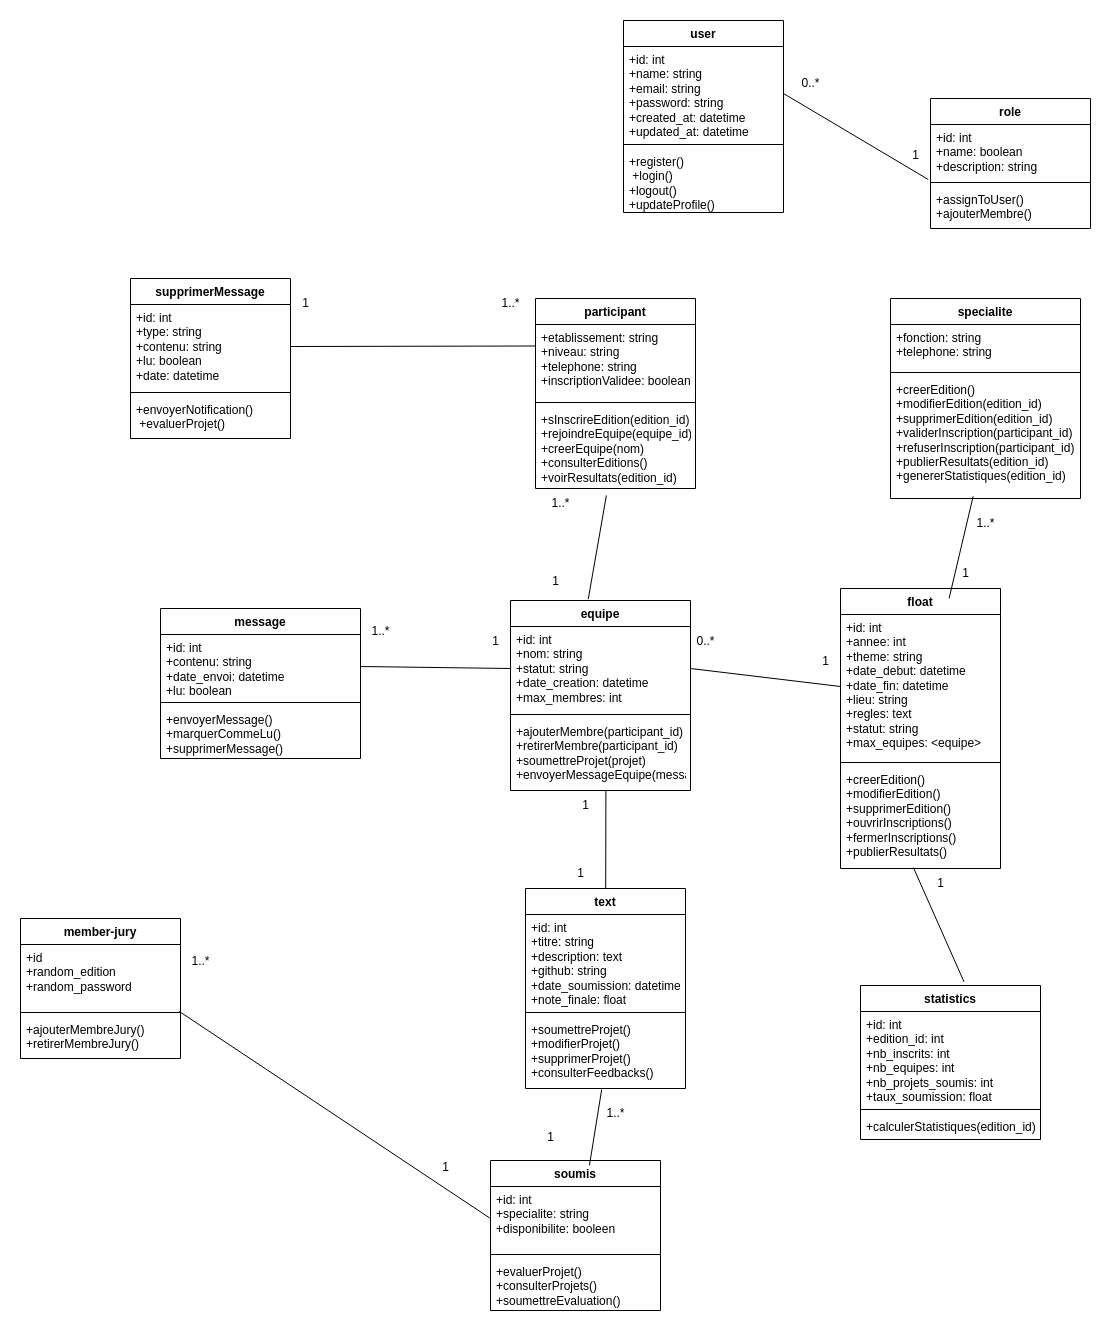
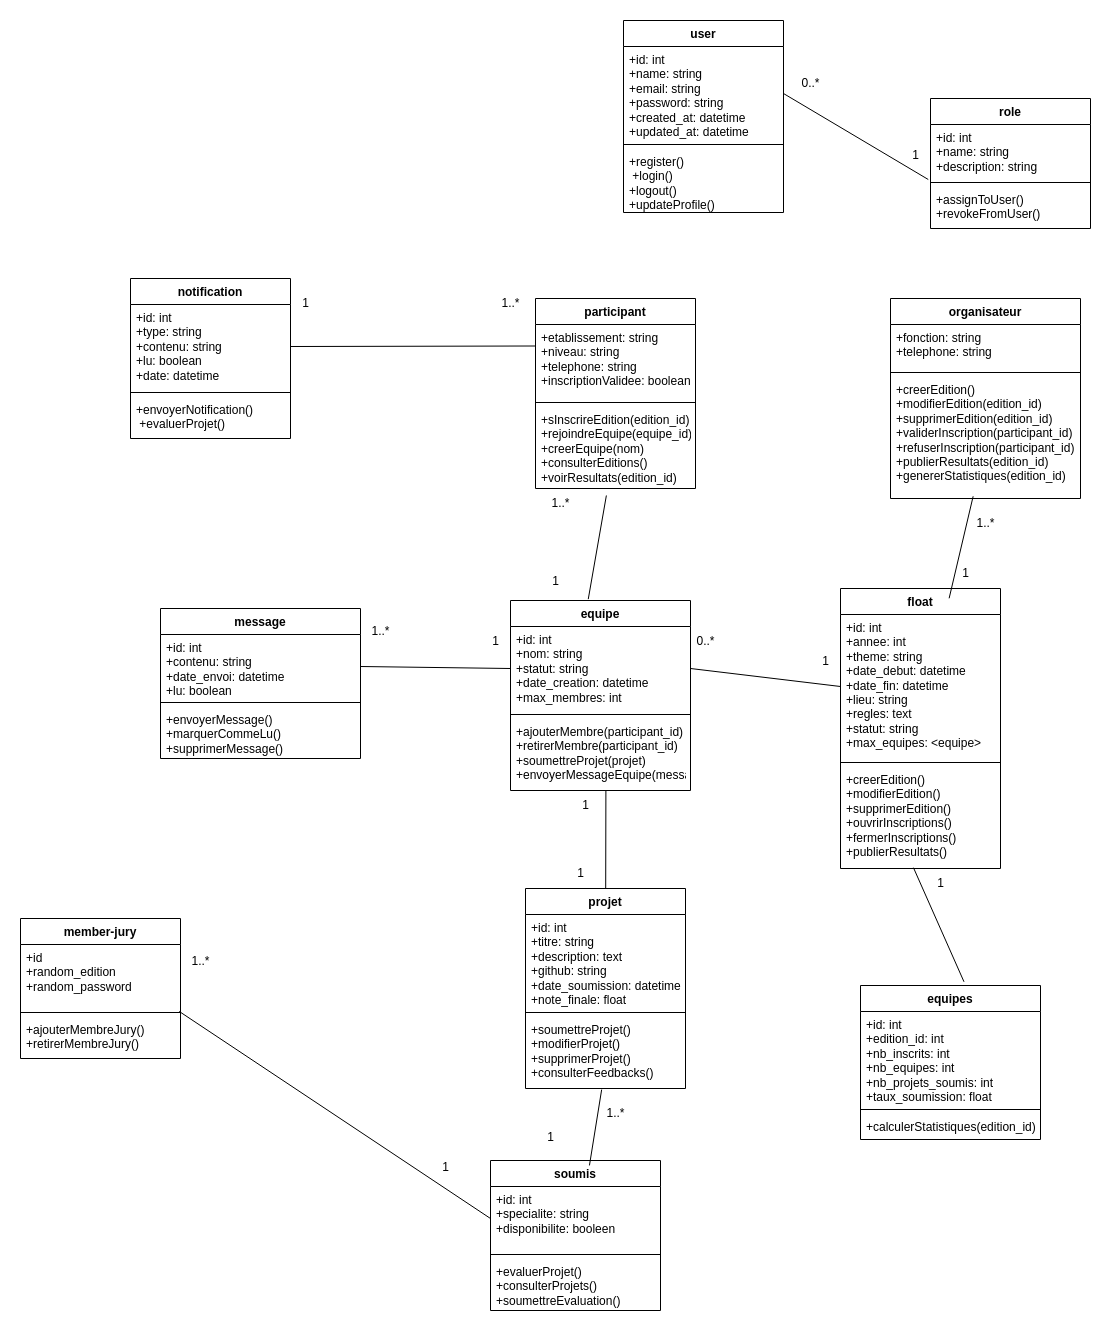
node "+id: int +name: boolean +description: string": label "+id: int +name: boolean +description: string" -> "+id: int +name: string +description: string"
node "+assignToUser() +ajouterMembre()": label "+assignToUser() +ajouterMembre()" -> "+assignToUser() +revokeFromUser()"
node "supprimerMessage": label "supprimerMessage" -> "notification"
node "specialite": label "specialite" -> "organisateur"
node "text": label "text" -> "projet"
node "statistics": label "statistics" -> "equipes"
